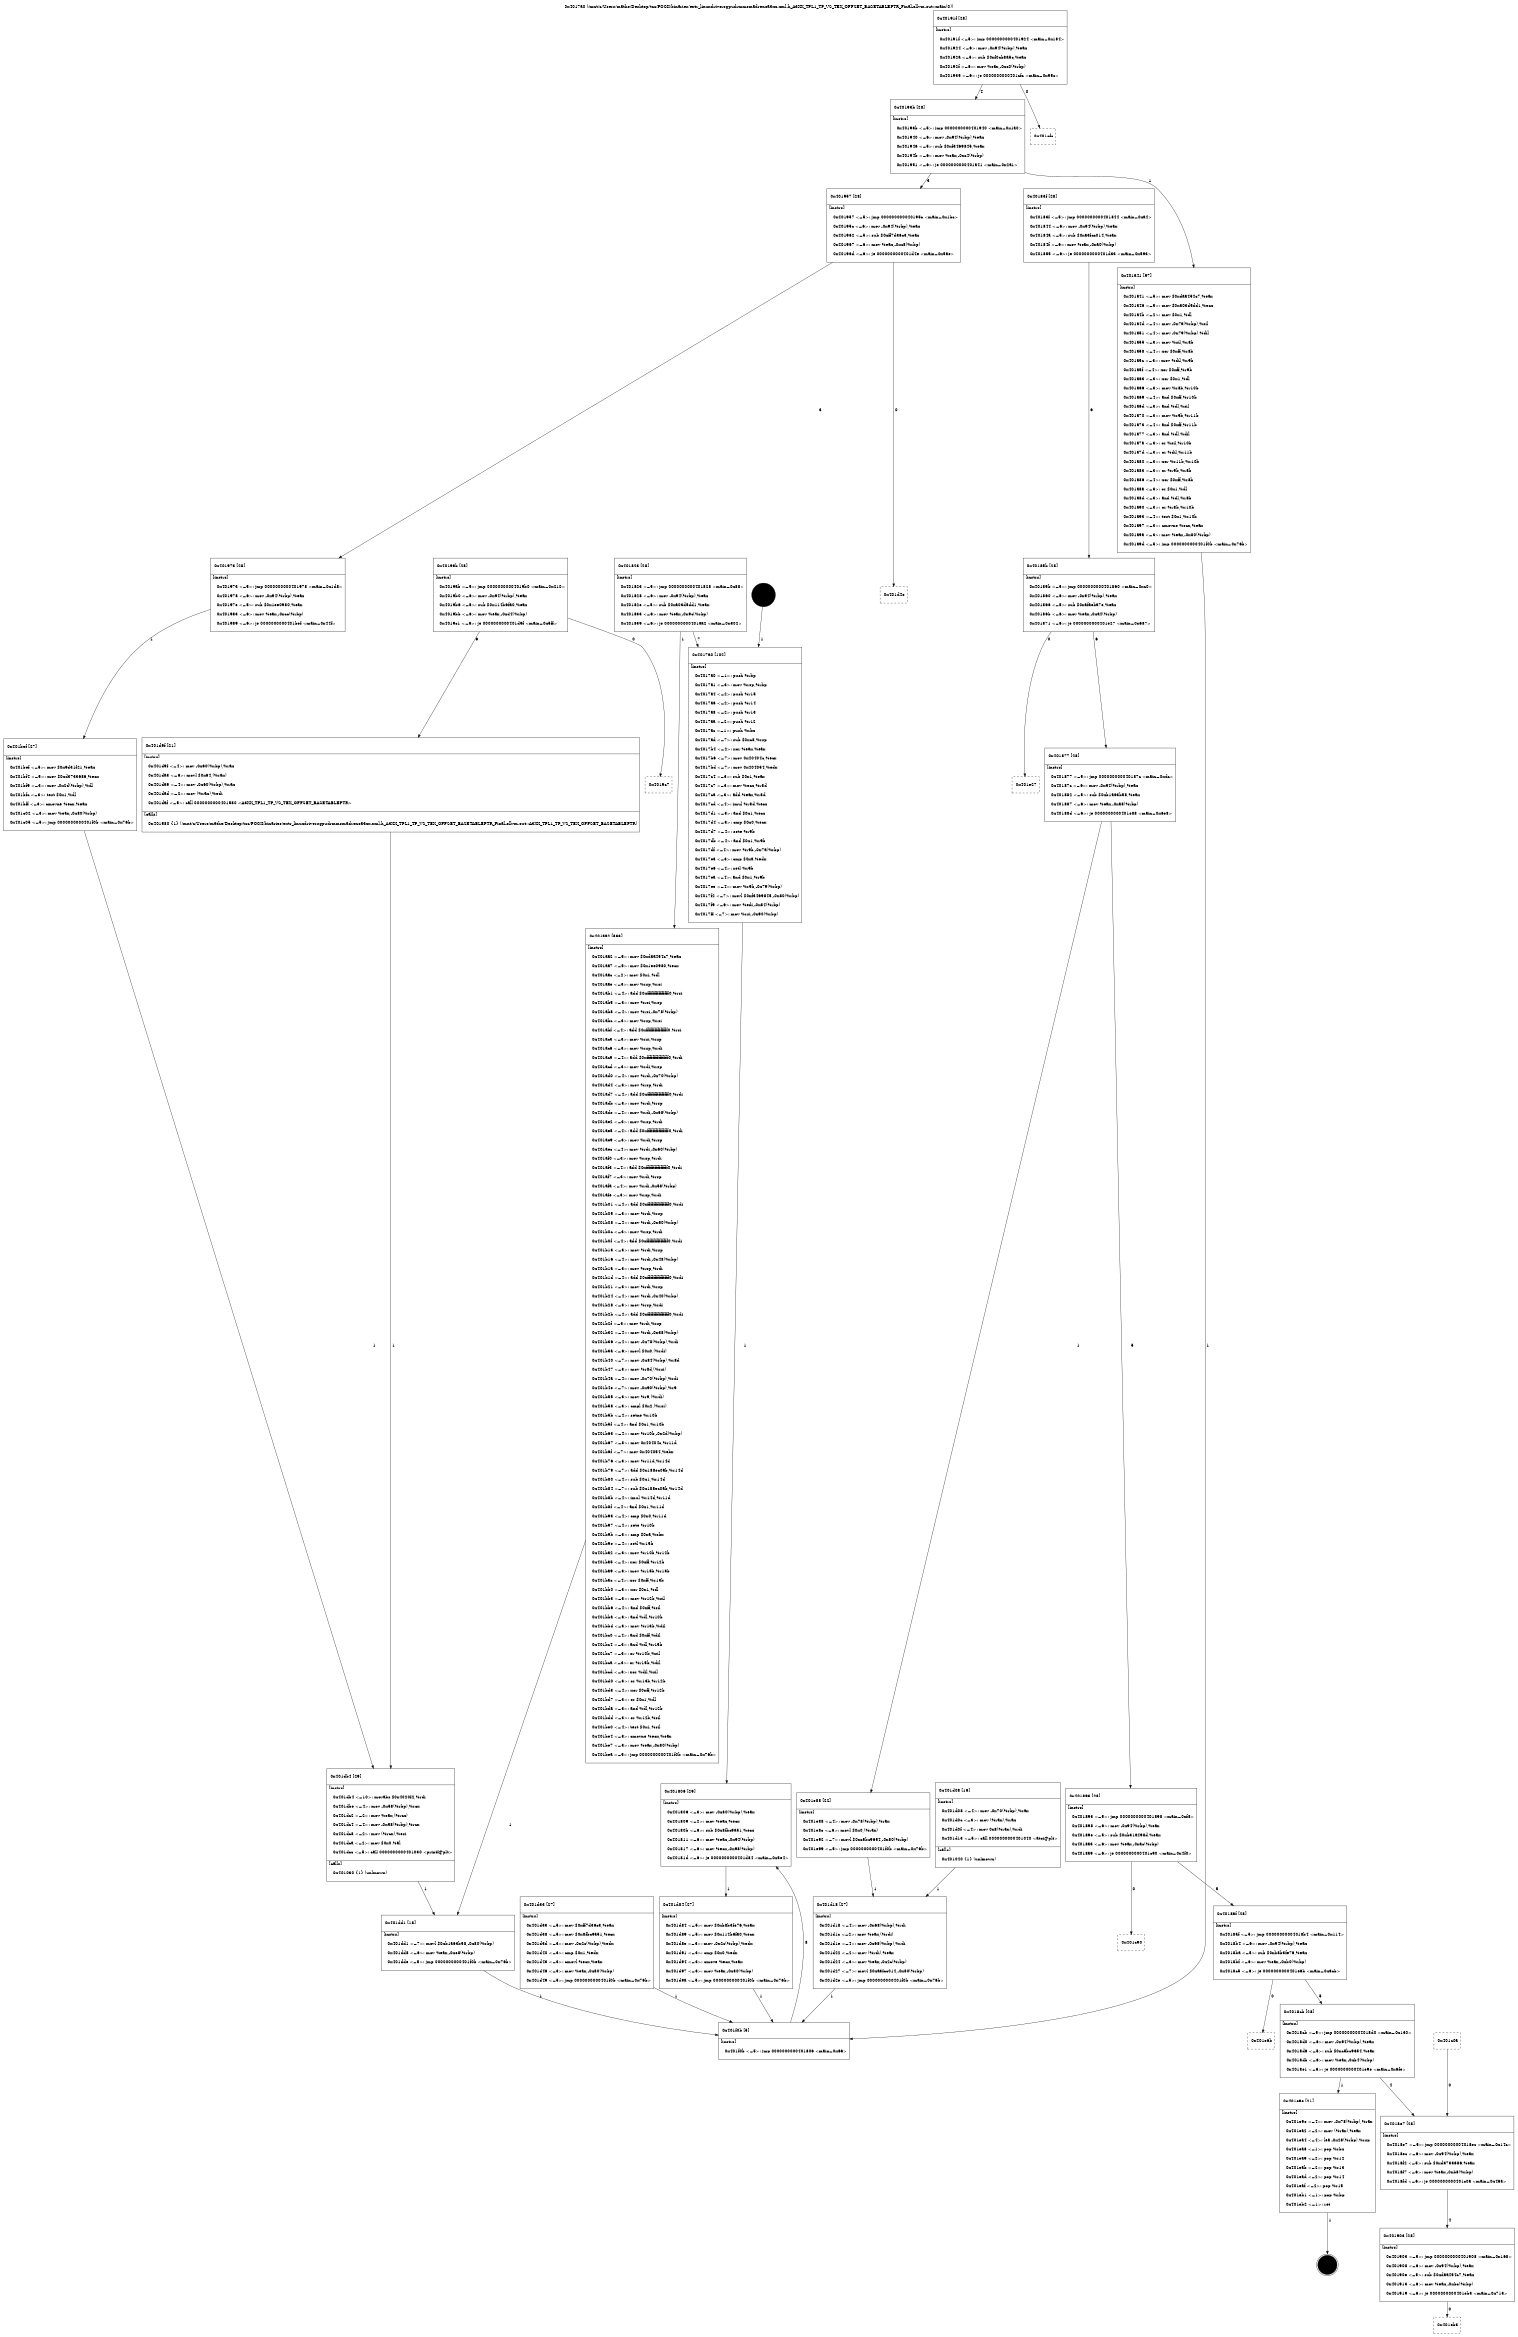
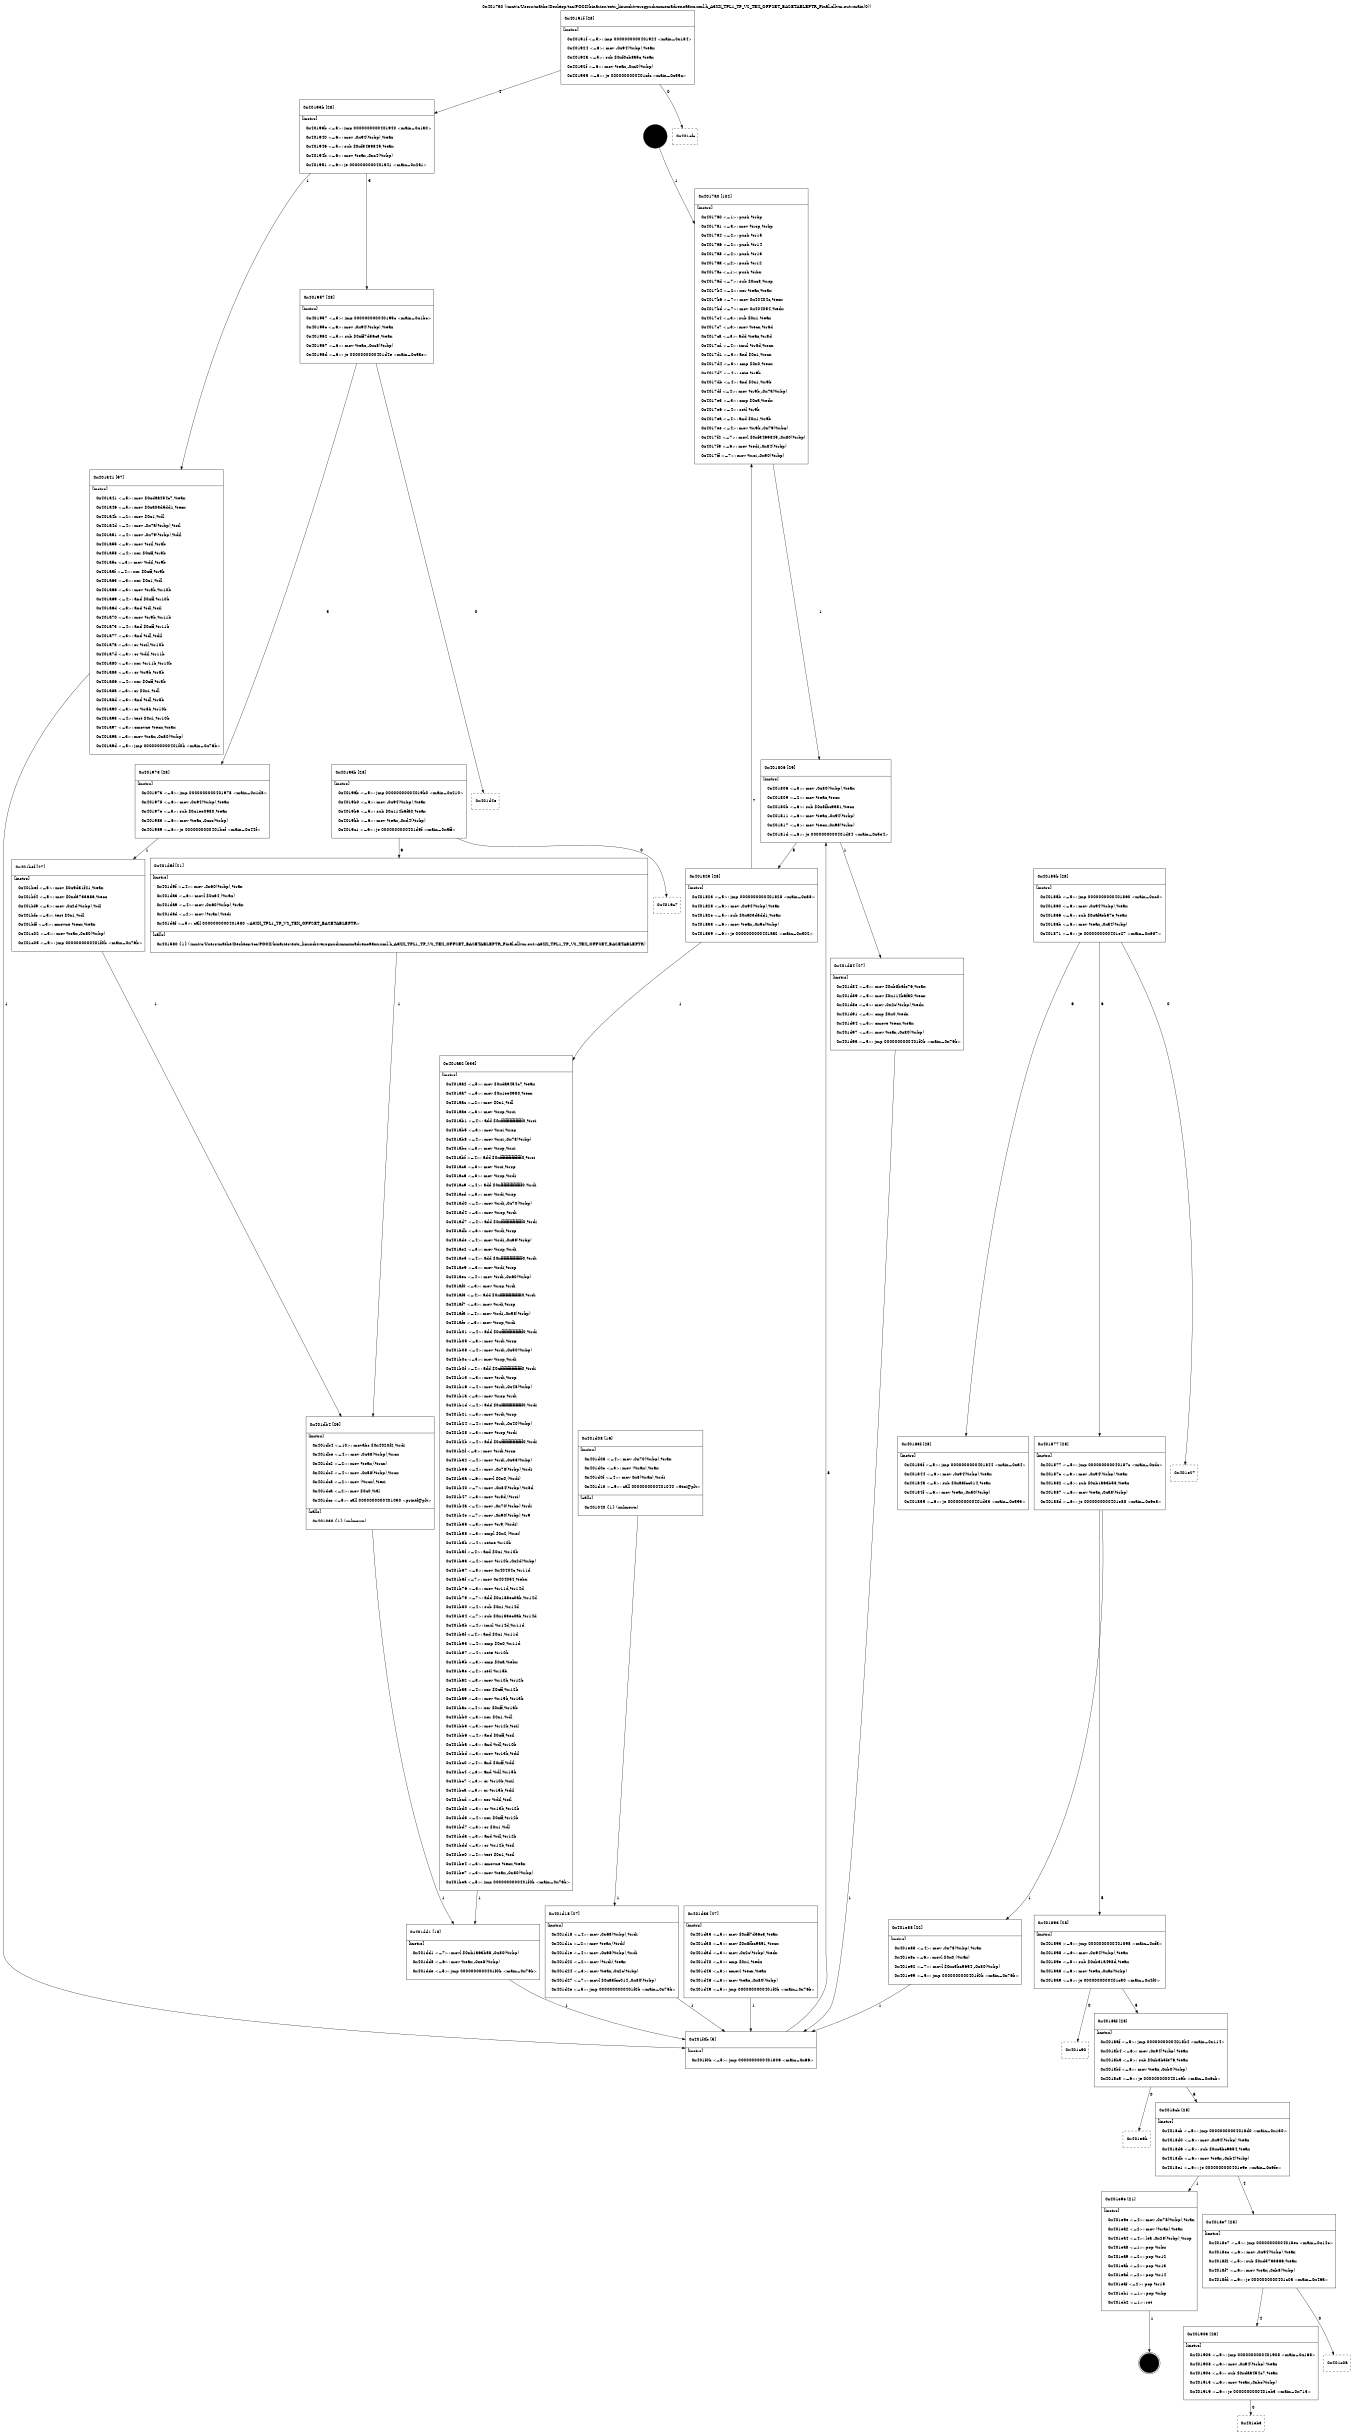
edge "0x40183f [28]" -> "0x40185b [28]": reversed
edge "0x401806 [29]" -> "0x401823 [28]": added, label "8"
edge "0x401e88 [22]" -> "0x401d18 [27]": now "0x401e88 [22]" -> "0x401f0b [5]"
edge "0x401c0a" -> "0x4018e7 [28]": reversed
